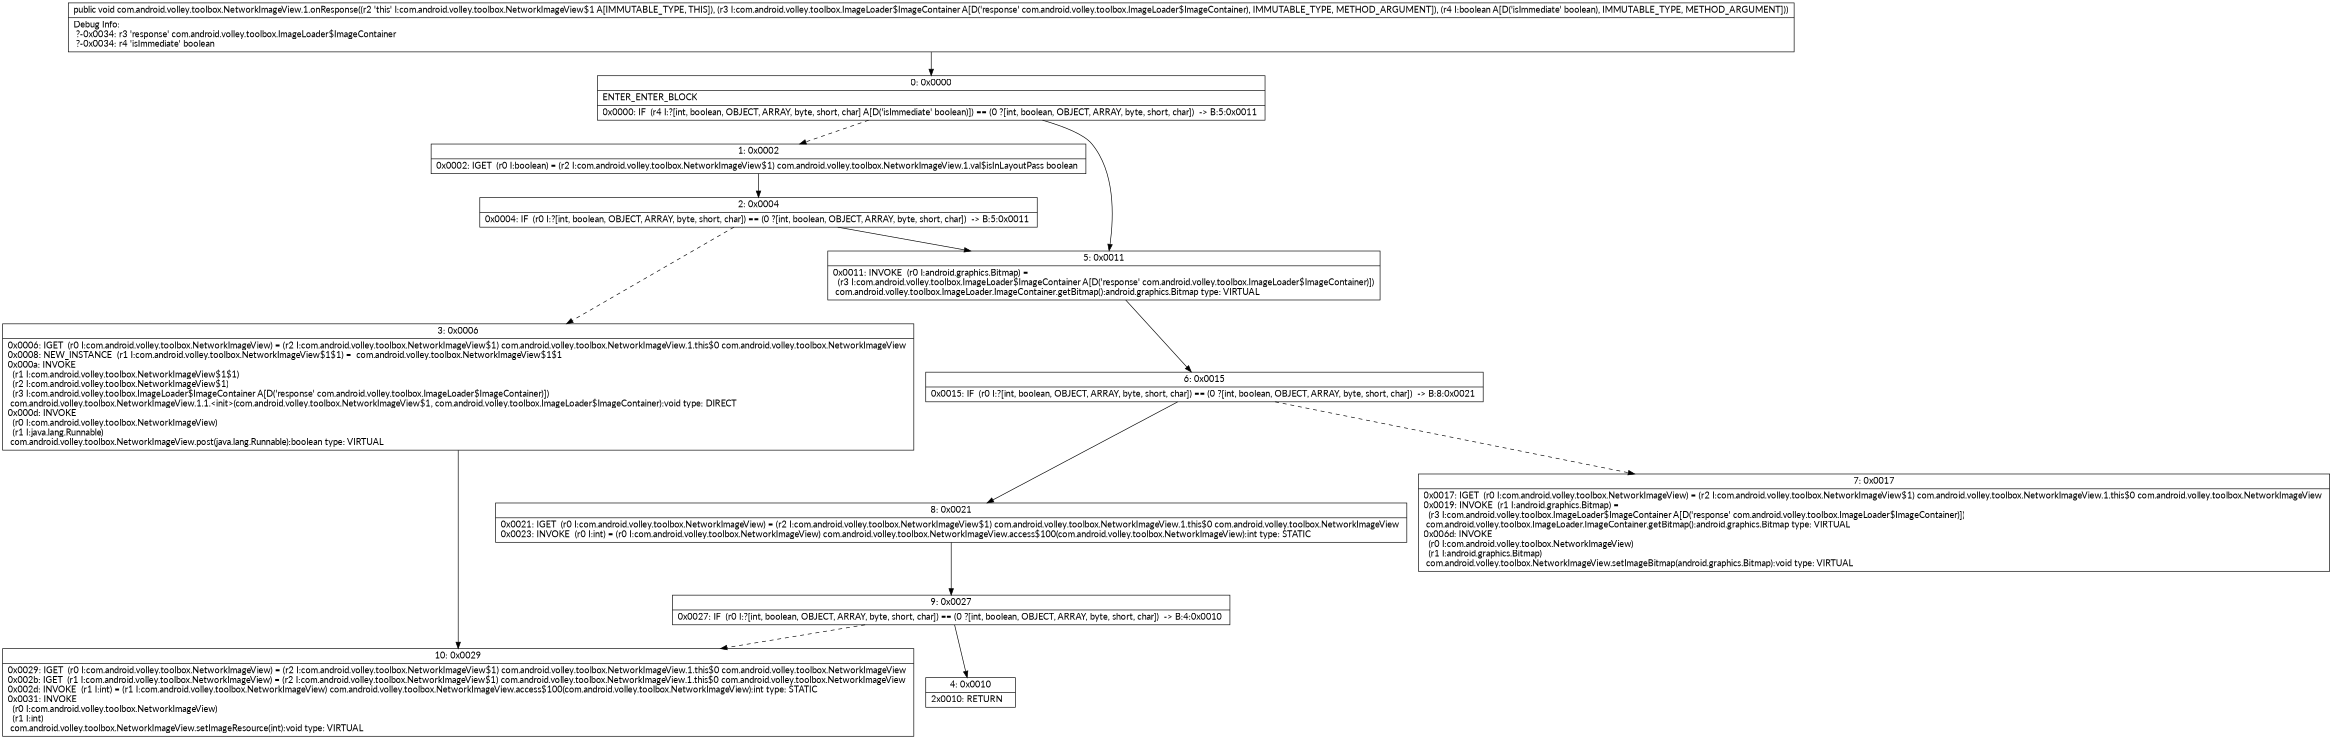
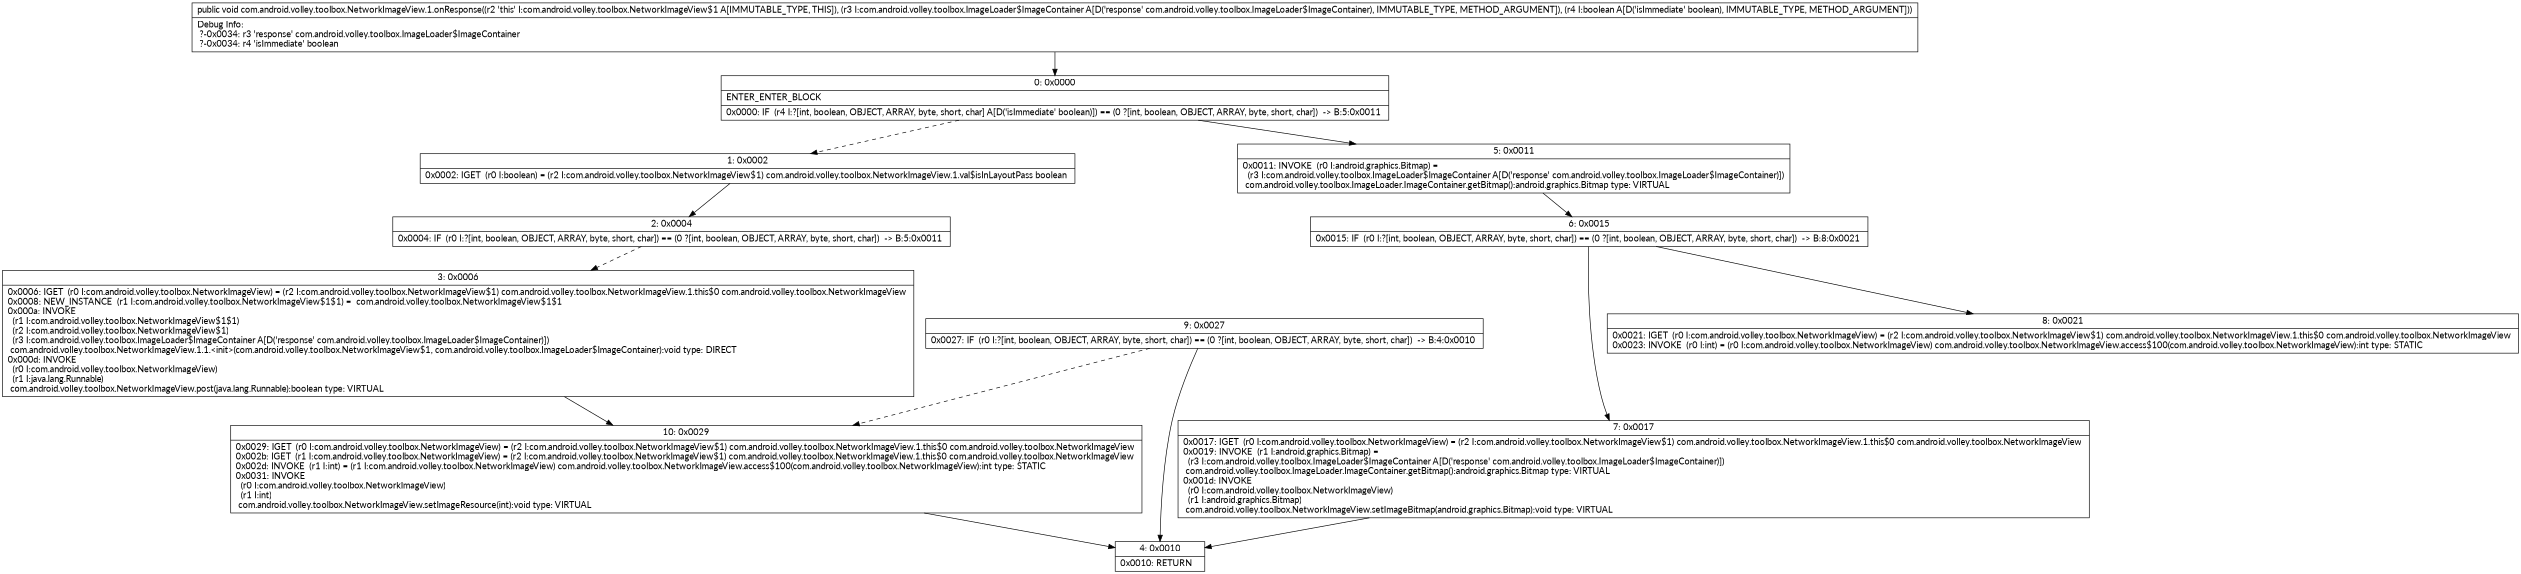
edge "2: 0x0004" -> "5: 0x0011": removed
edge "6: 0x0015" -> "7: 0x0017": style dashed -> solid
edge "10: 0x0029" -> "4: 0x0010": added
edge "7: 0x0017" -> "4: 0x0010": added
node "7: 0x0017": text "0x006d: INVOKE" -> "0x001d: INVOKE"
edge "8: 0x0021" -> "9: 0x0027": removed
node "4: 0x0010": text "2x0010: RETURN" -> "0x0010: RETURN"
